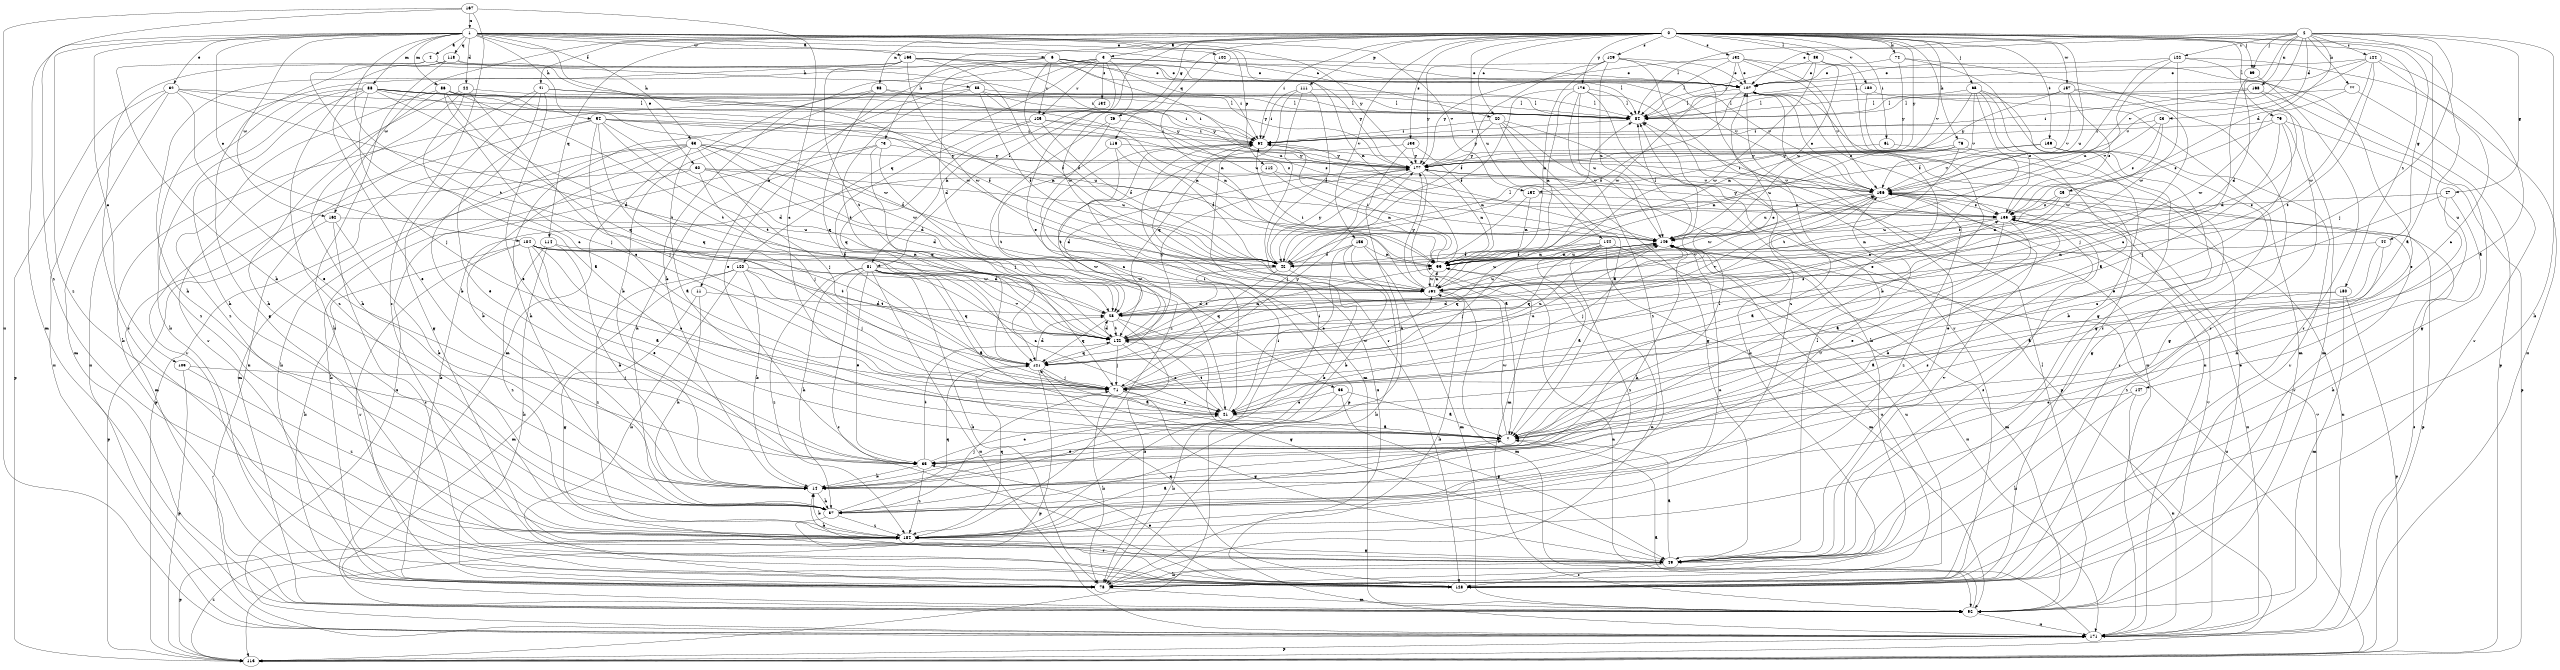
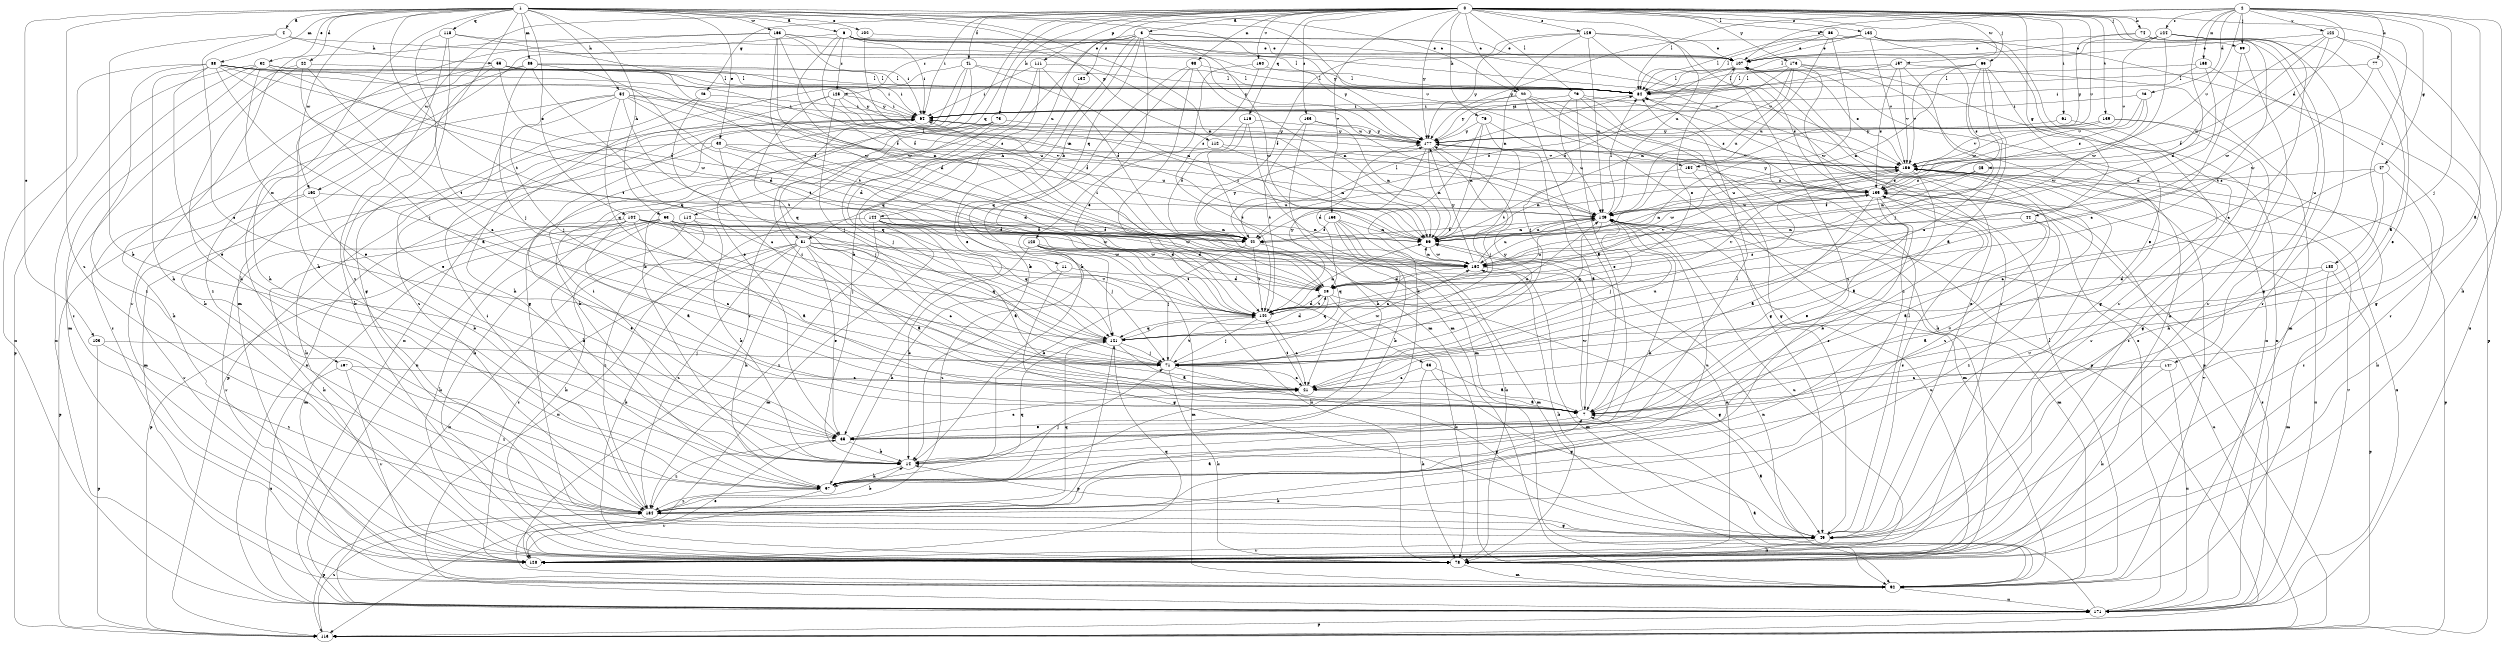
edge "167" -> "1": reversed
edge "53" -> "177": removed, label "y"
edge "35" -> "142": now "71" -> "142"
